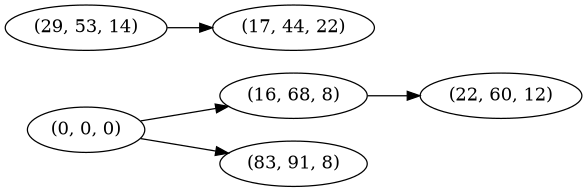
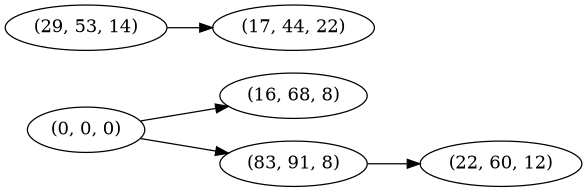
edge "(16, 68, 8)" -> "(22, 60, 12)": now "(83, 91, 8)" -> "(22, 60, 12)"
